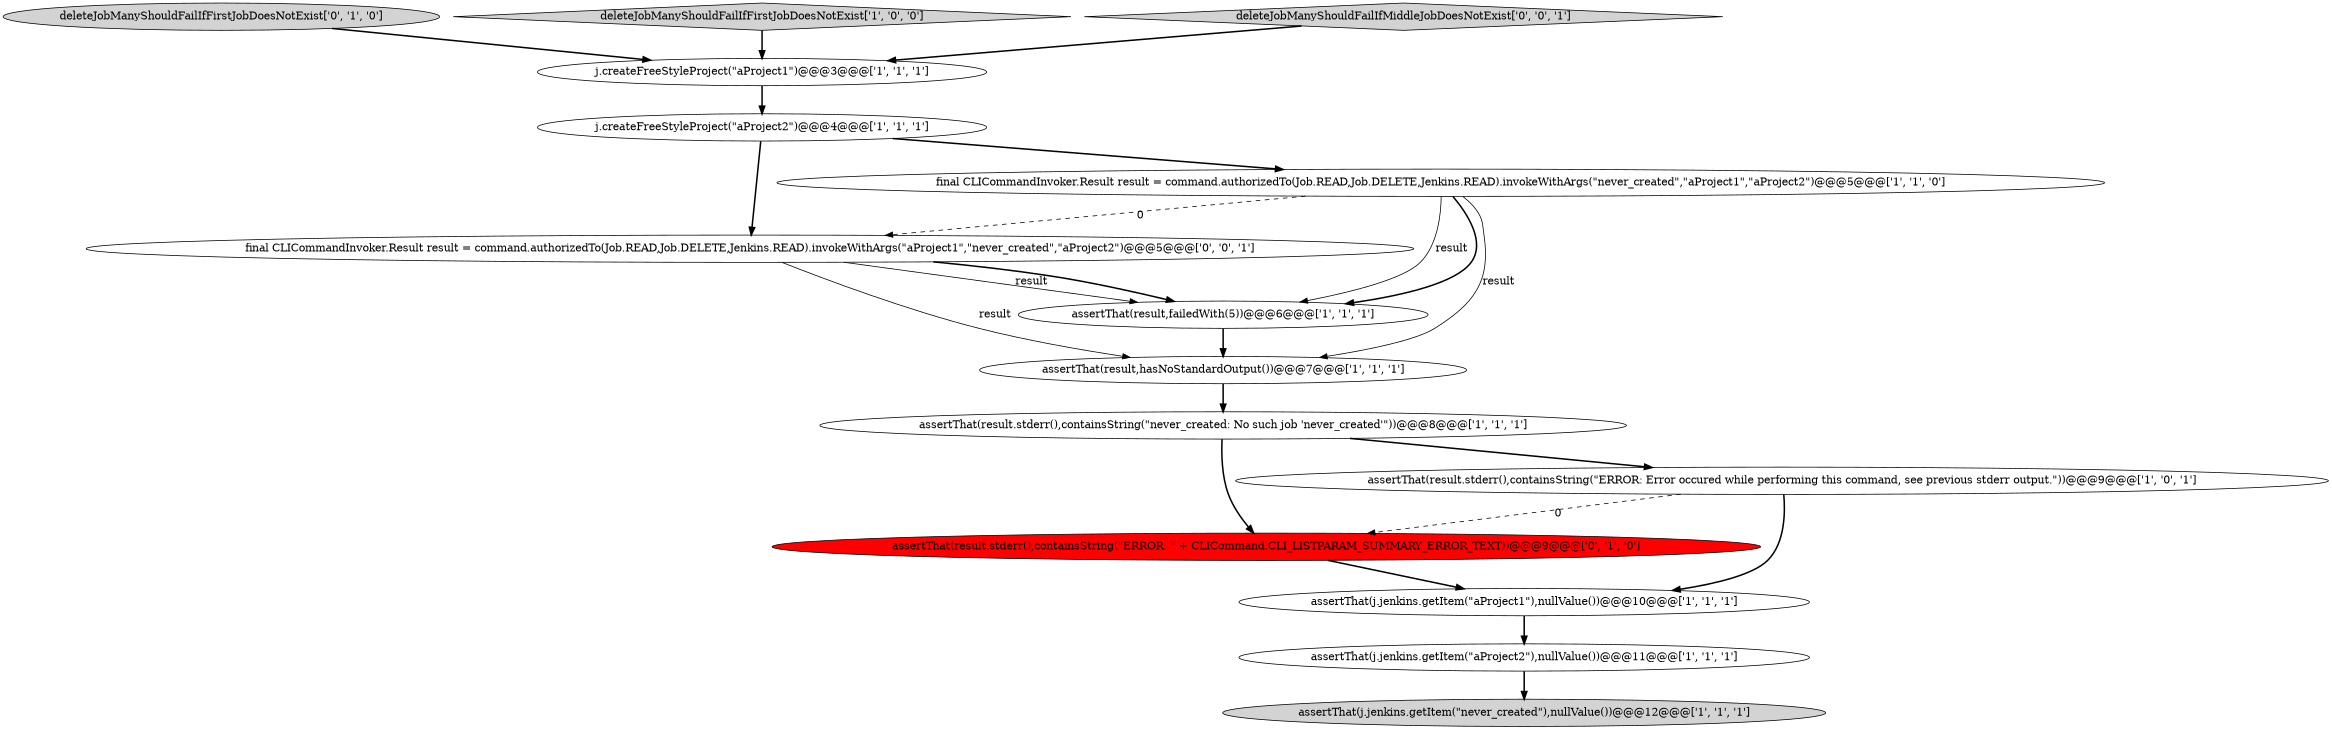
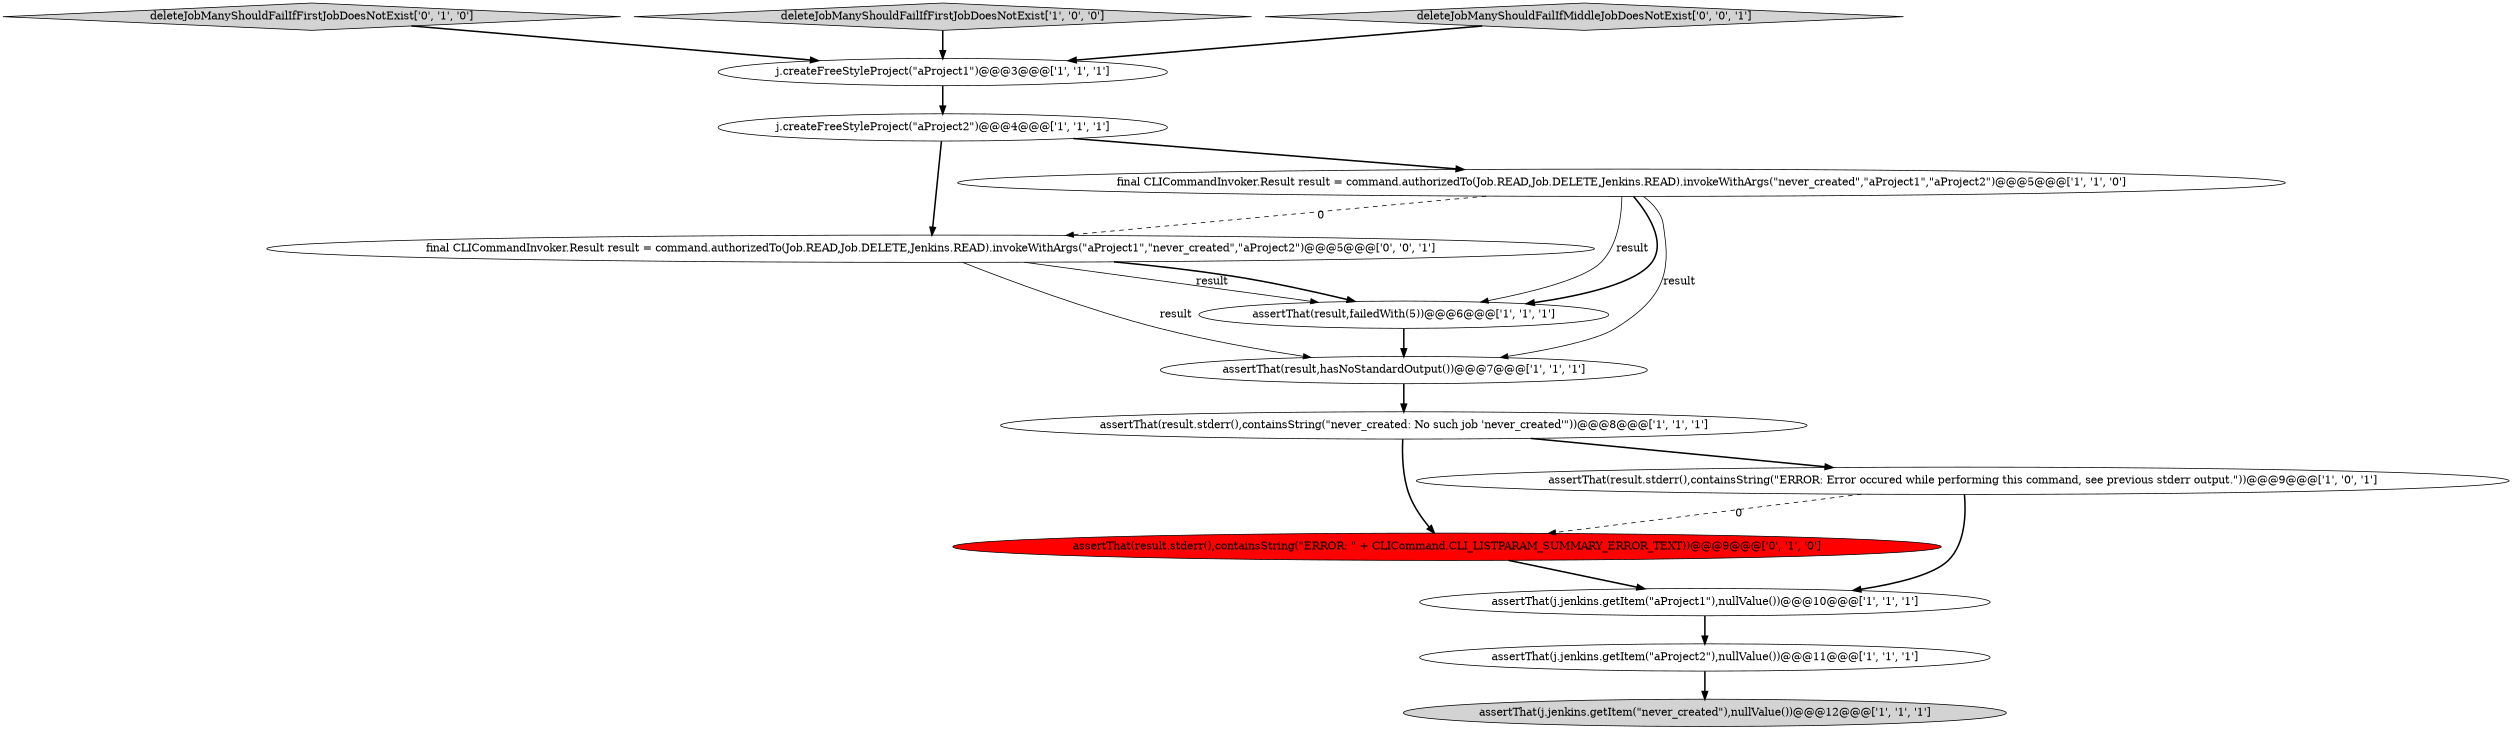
node "deleteJobManyShouldFailIfFirstJobDoesNotExist['0', '1', '0']": shape ellipse -> diamond
